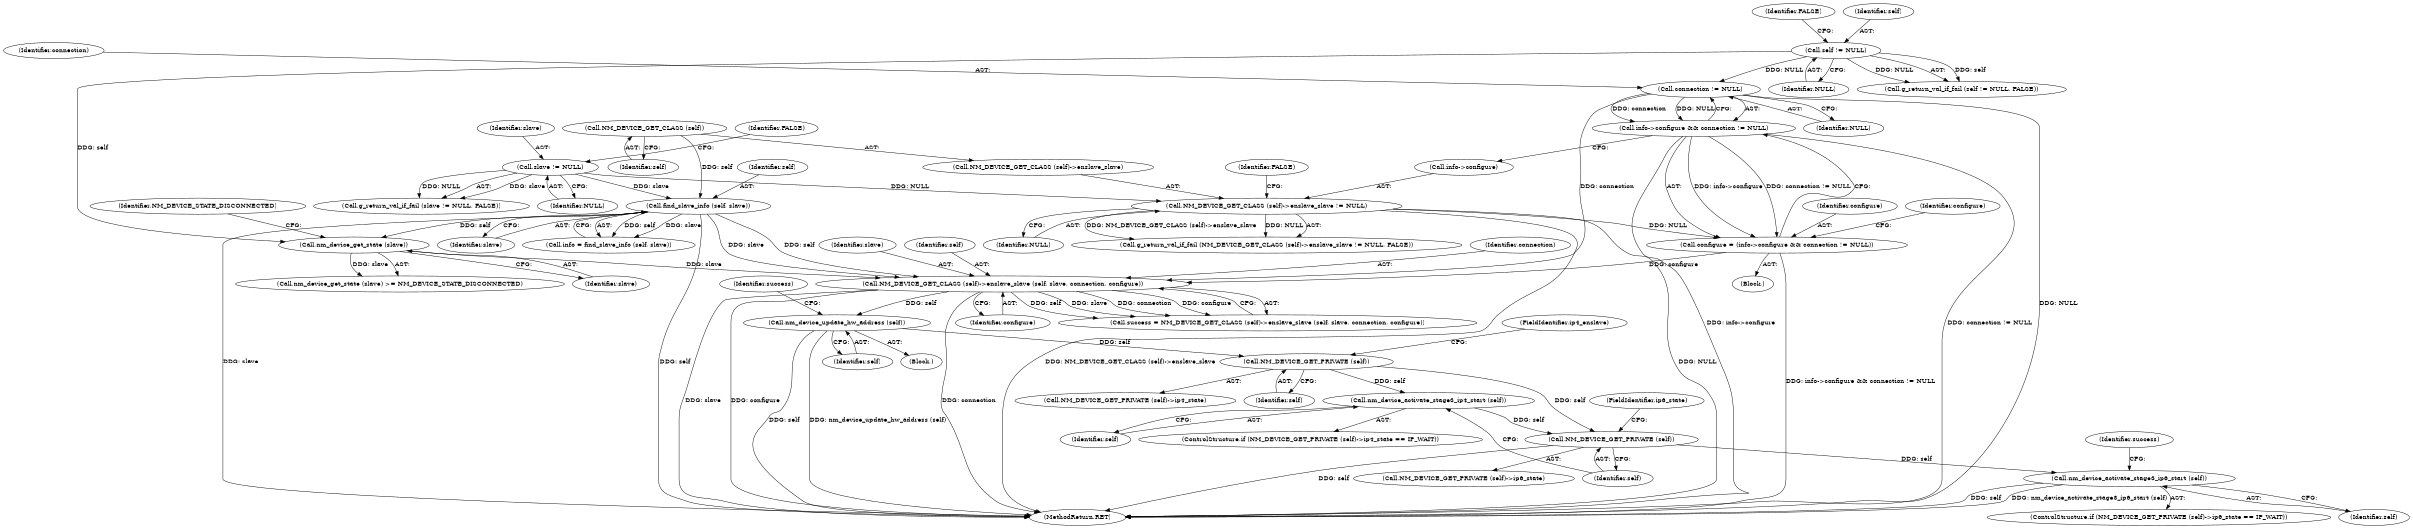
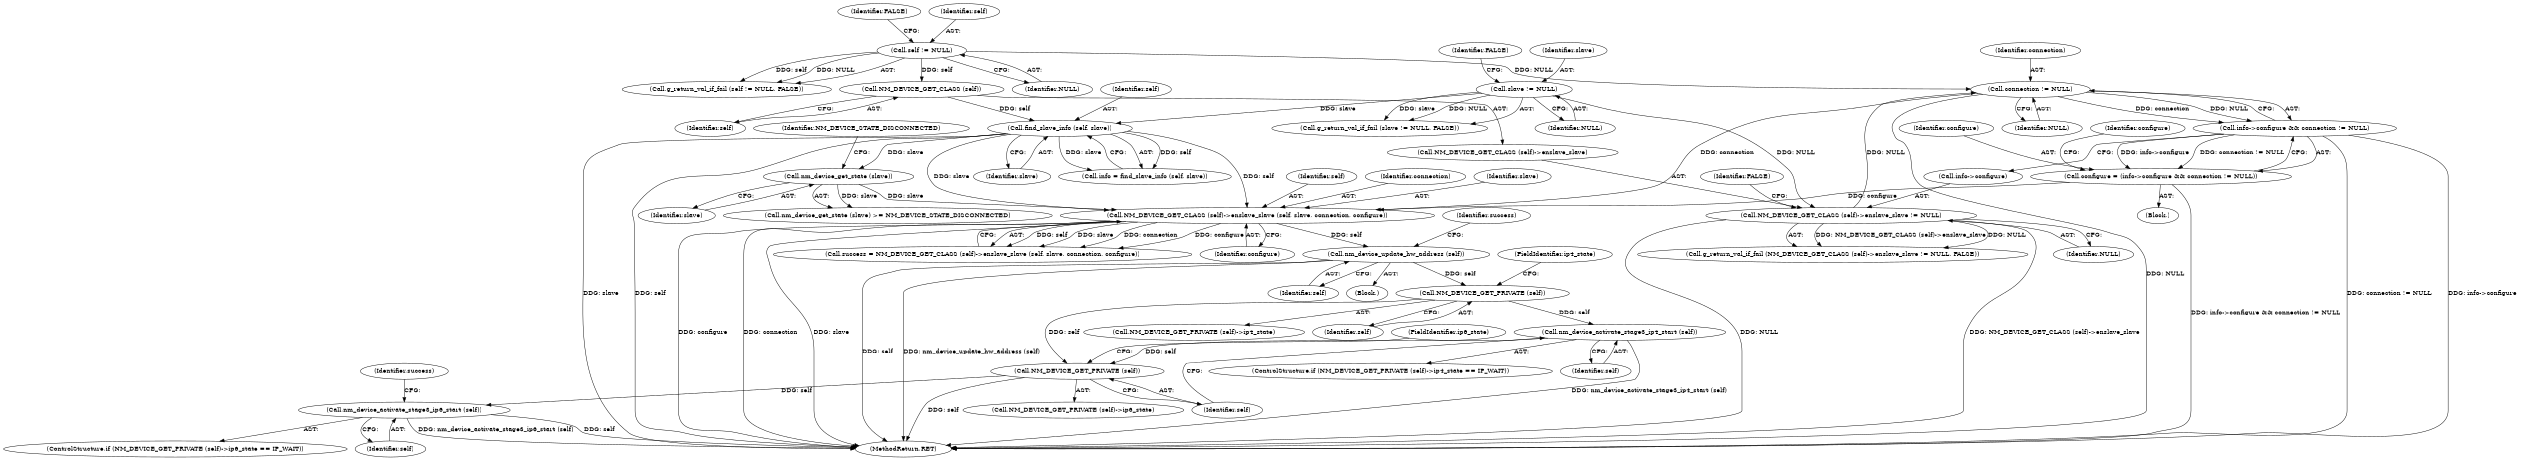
edge "(Call,self != NULL)" -> "(Call,nm_device_get_state (slave))": now "(Call,self != NULL)" -> "(Call,NM_DEVICE_GET_CLASS (self))"
edge "(Call,NM_DEVICE_GET_CLASS (self)->enslave_slave != NULL)" -> "(Call,configure = (info->configure && connection != NULL))": now "(Call,NM_DEVICE_GET_CLASS (self)->enslave_slave != NULL)" -> "(Call,connection != NULL)"
edge "(Call,find_slave_info (self, slave))" -> "(Call,nm_device_get_state (slave))": label "DDG: self" -> "DDG: slave"
node "(FieldIdentifier,ip4_enslave)": label "(FieldIdentifier,ip4_enslave)" -> "(FieldIdentifier,ip4_state)"
edge "(Call,nm_device_activate_stage3_ip4_start (self))" -> "(MethodReturn,RET)": added, label "DDG: nm_device_activate_stage3_ip4_start (self)"
